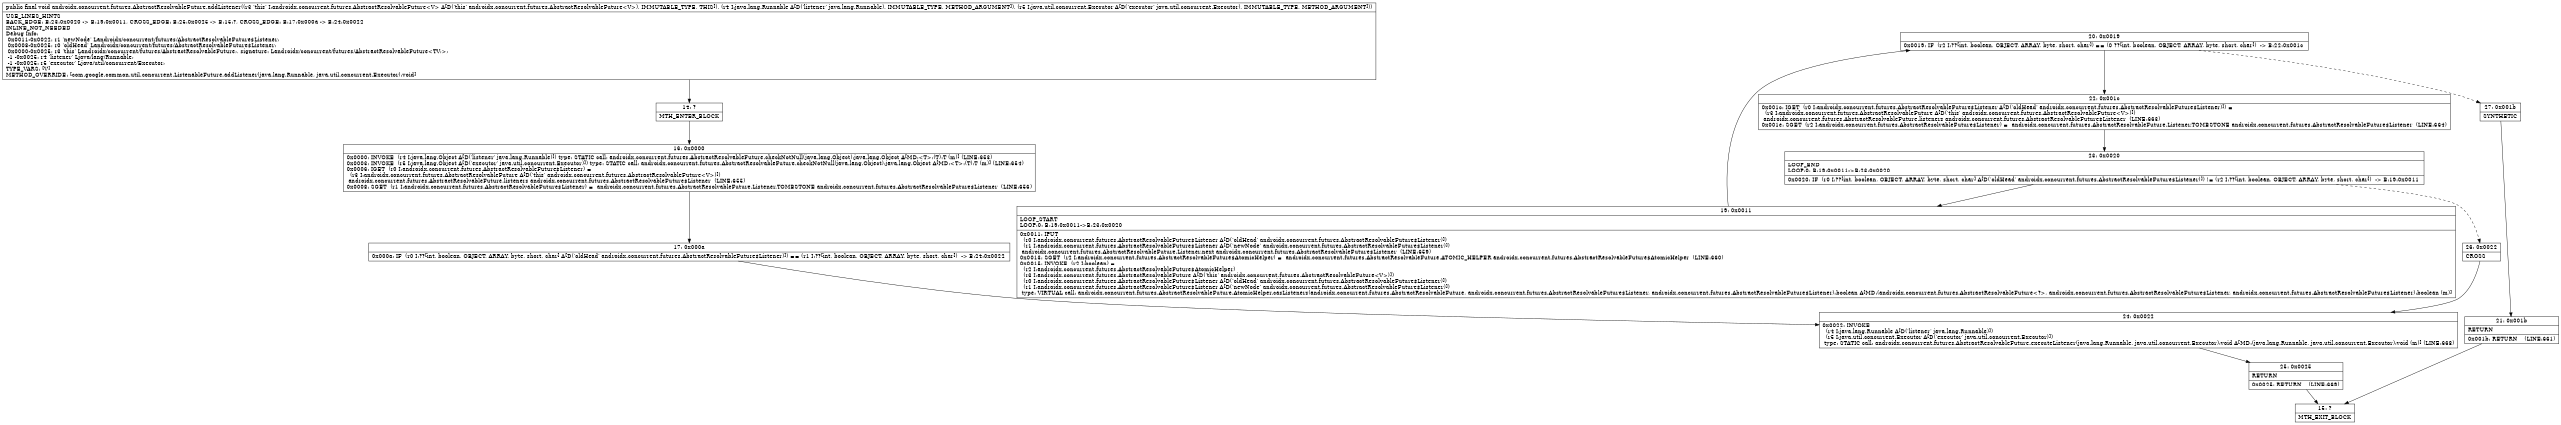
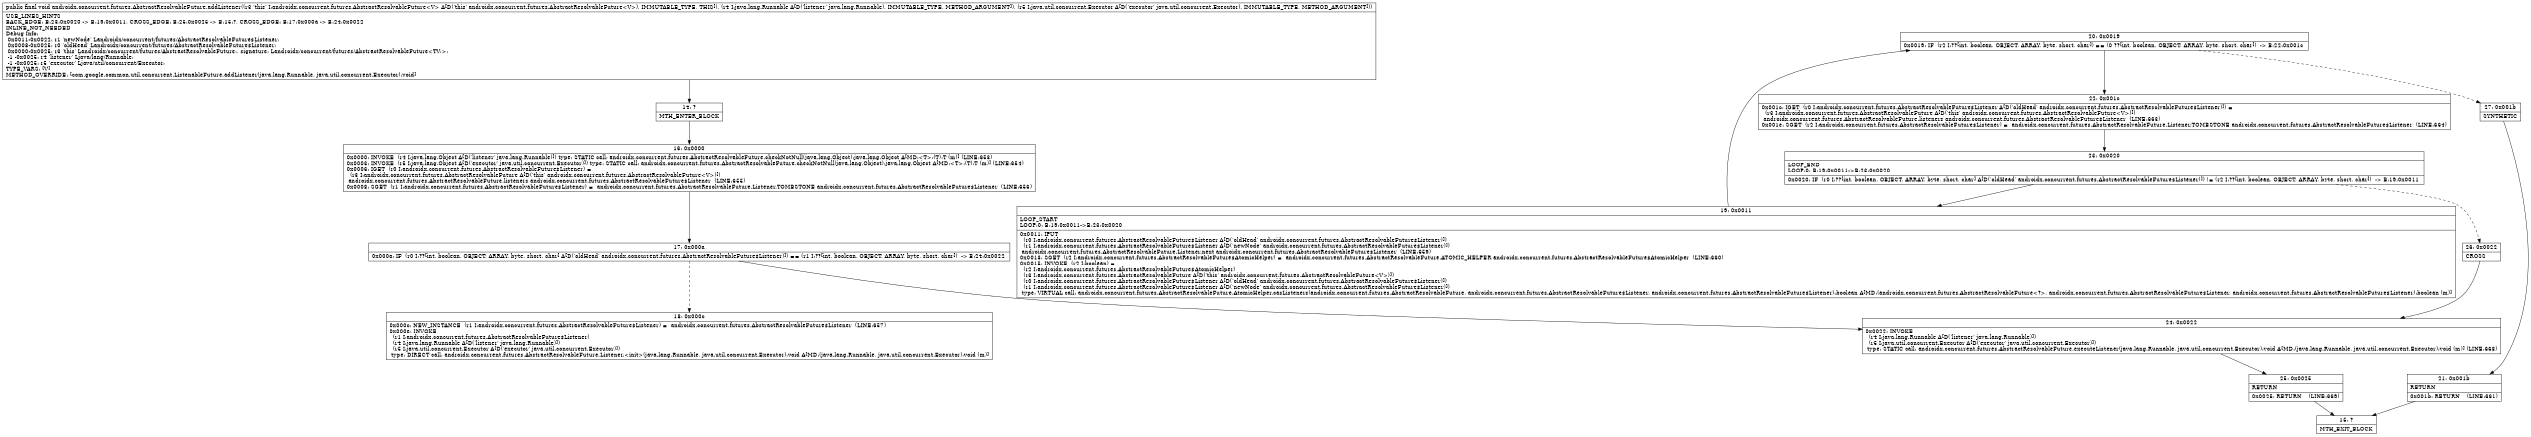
node "18: 0x000c": added
